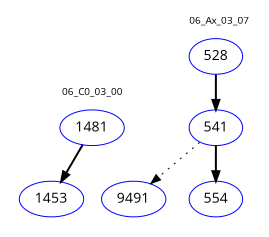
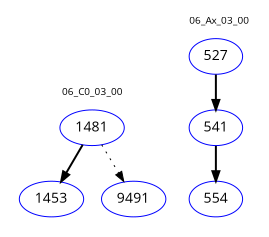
cluster "06_Ax_03_07": label "06_Ax_03_07" -> "06_Ax_03_00"
node "528": label "528" -> "527"
edge "541" -> "9491": now "1481" -> "9491"
